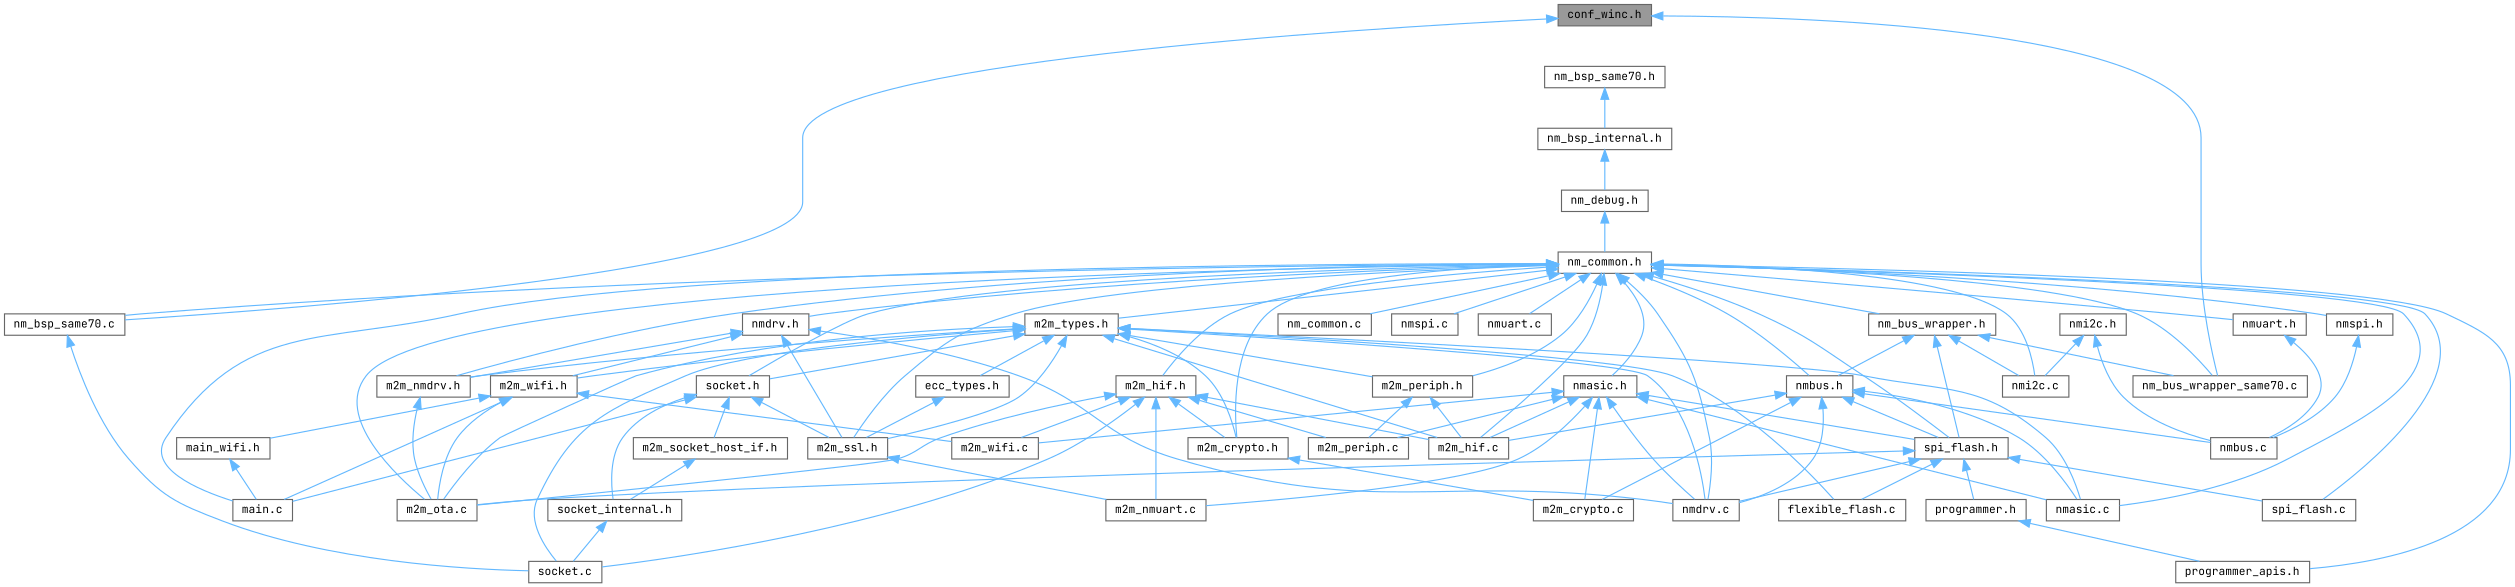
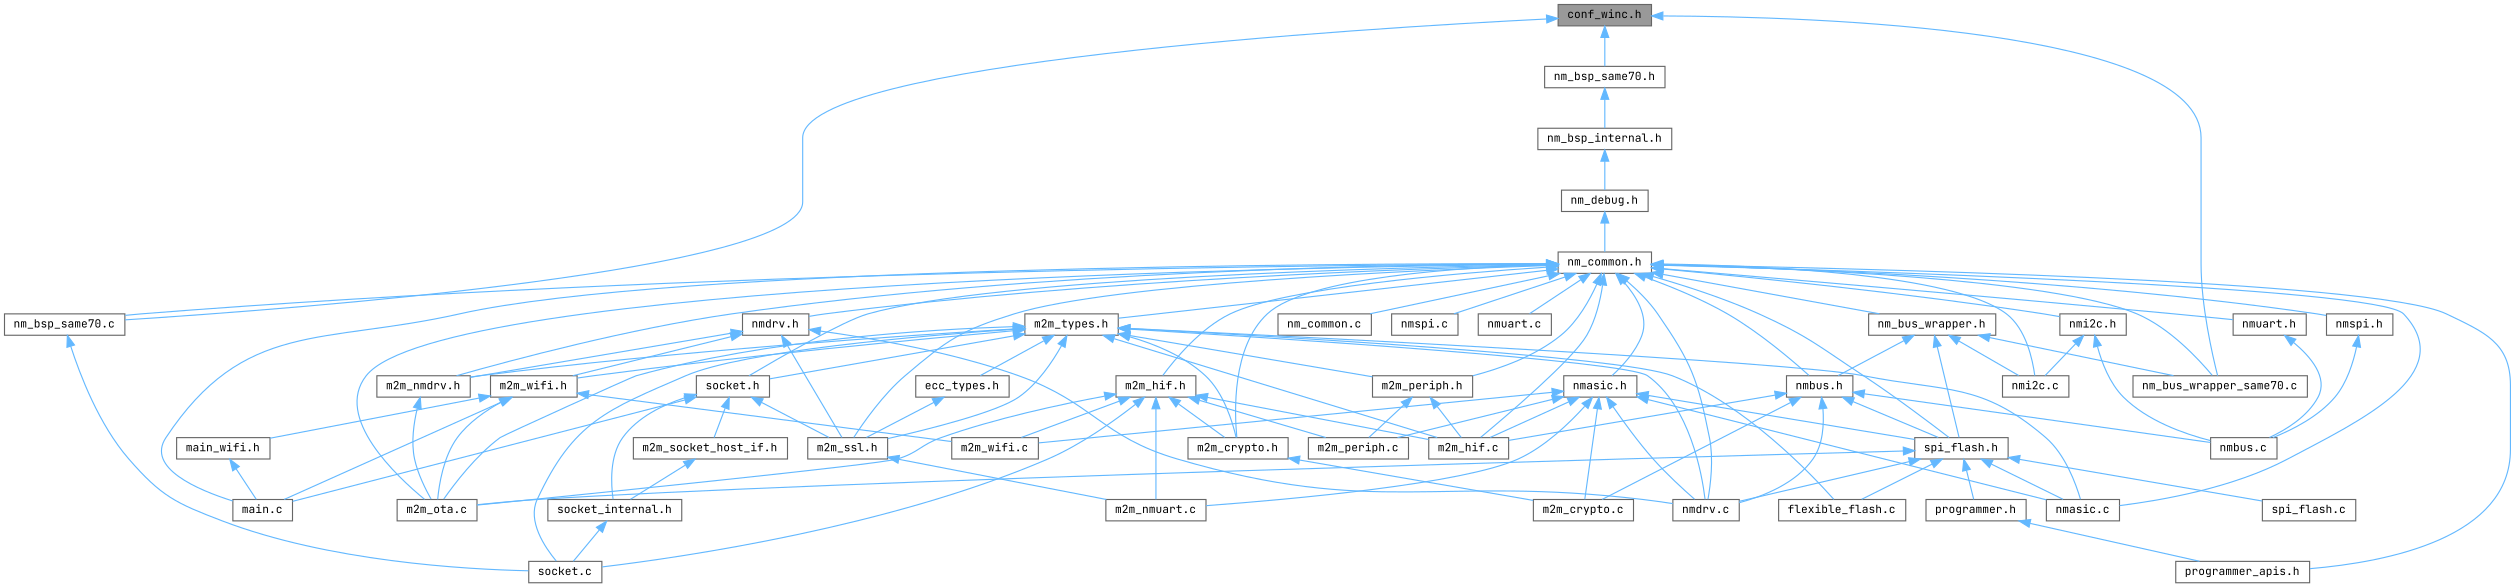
edge "nm_bsp_same70.h" -> "conf_winc.h": added
edge "spi_flash.c" -> "nm_common.h": now "nmi2c.h" -> "nm_common.h"
edge "nmasic.c" -> "nmbus.h": now "nmasic.c" -> "spi_flash.h"
